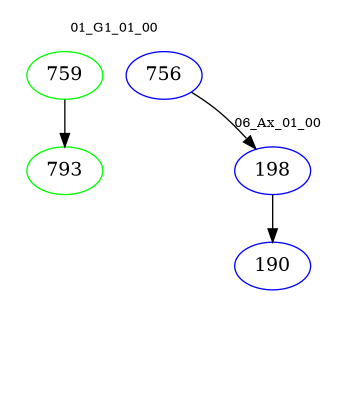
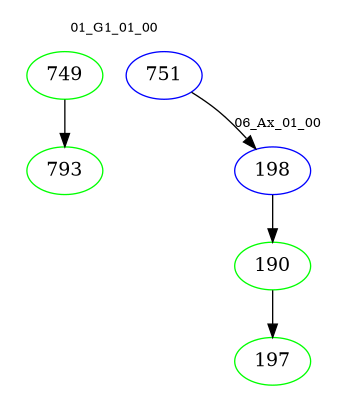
node "759": label "759" -> "749"
node "756": label "756" -> "751"
node "190": color blue -> green
node "197": added
